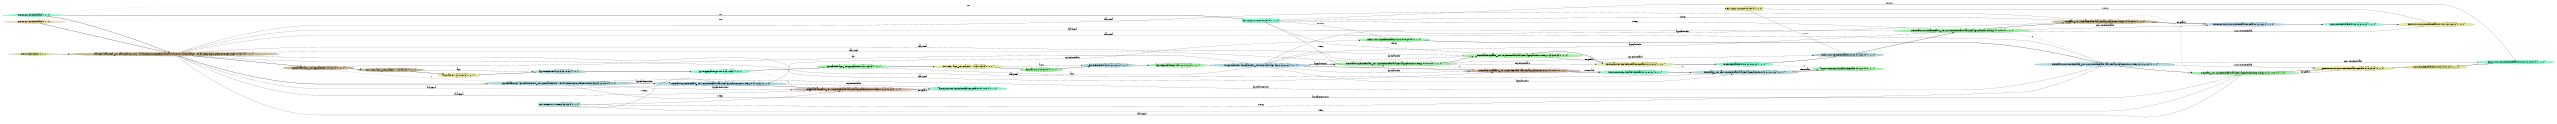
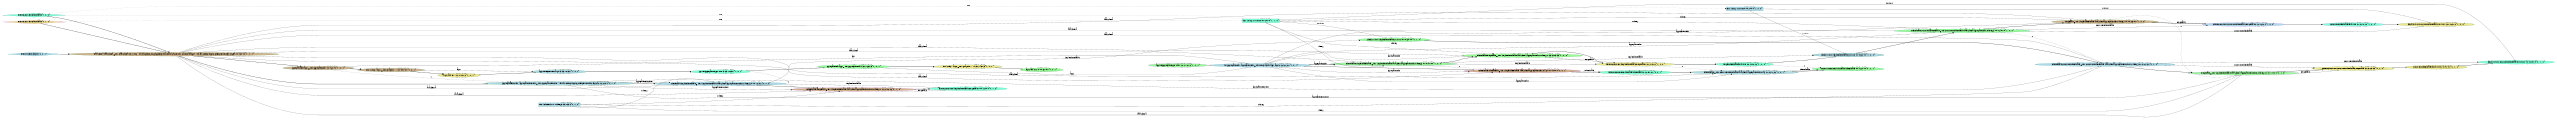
node "List<String> survivors@@@2@@@['1', '0', '0']": fillcolor khaki -> lightblue
edge "testNonConcurrentIndexedTable['1', '0', '0']" -> "List<String> survivors@@@2@@@['1', '1', '0']": style bold -> dotted
node "testNoMoreNewRecords['0', '0', '1']": fillcolor khaki -> lightblue
node "agg2.setExpressions(args2)@@@16@@@['1', '0', '1']": removed
